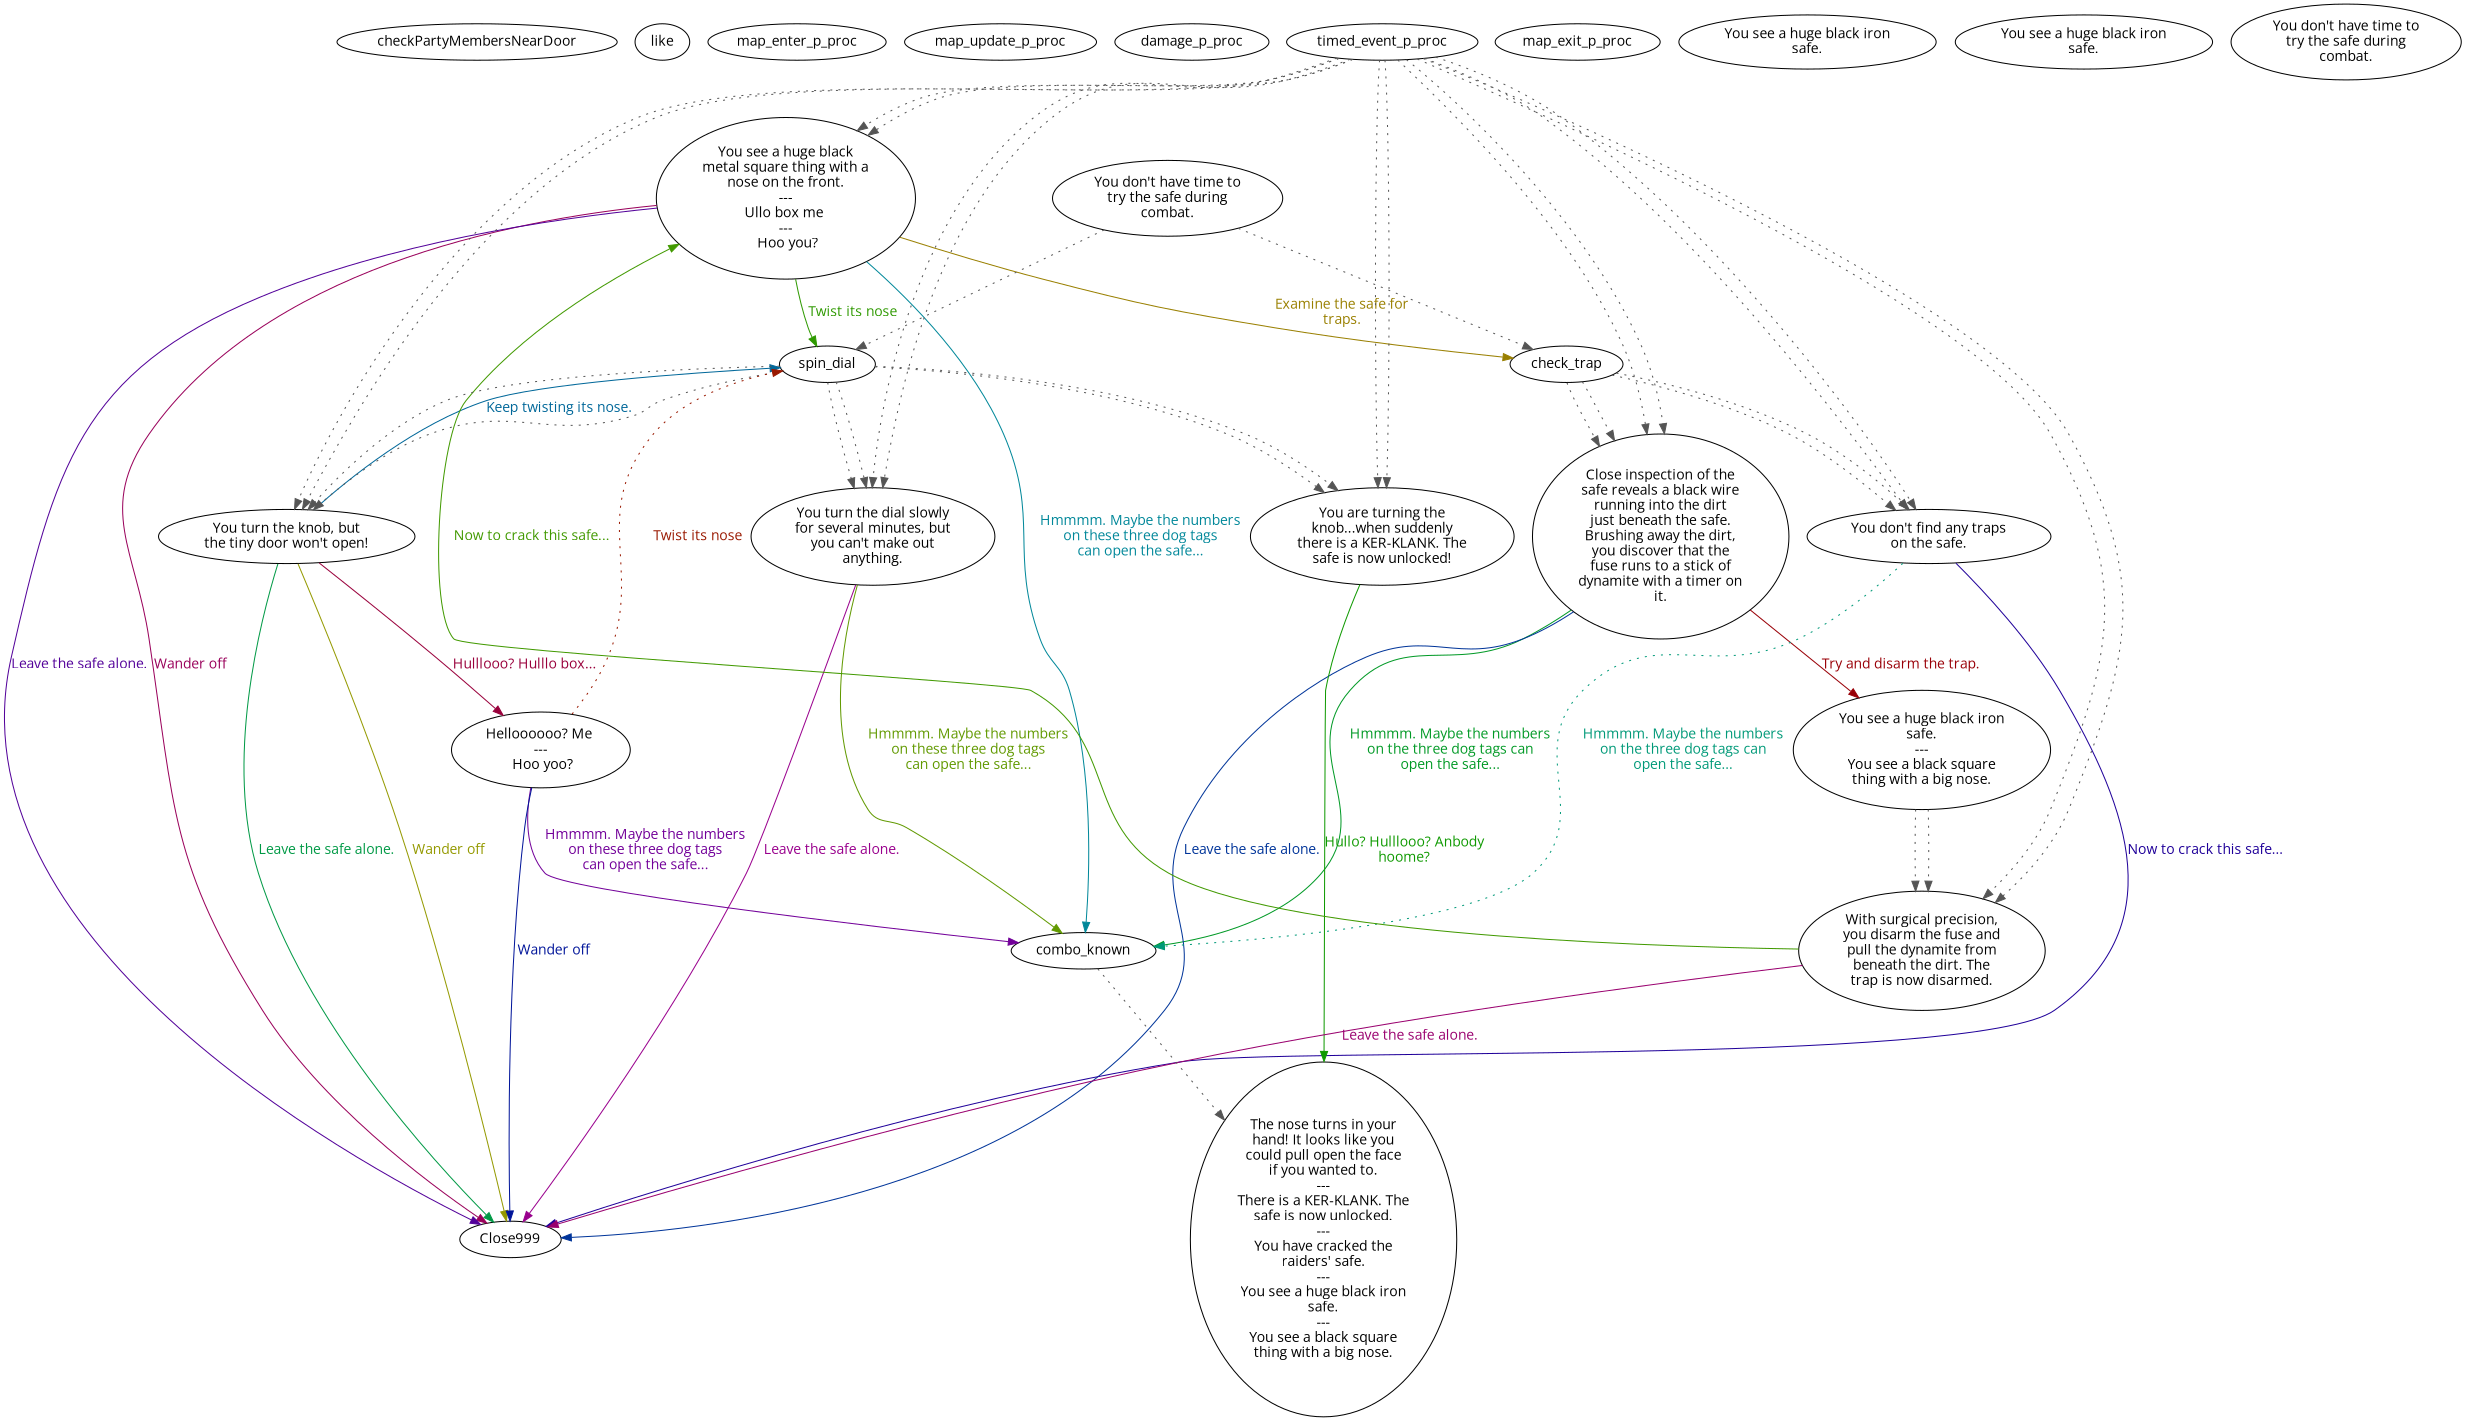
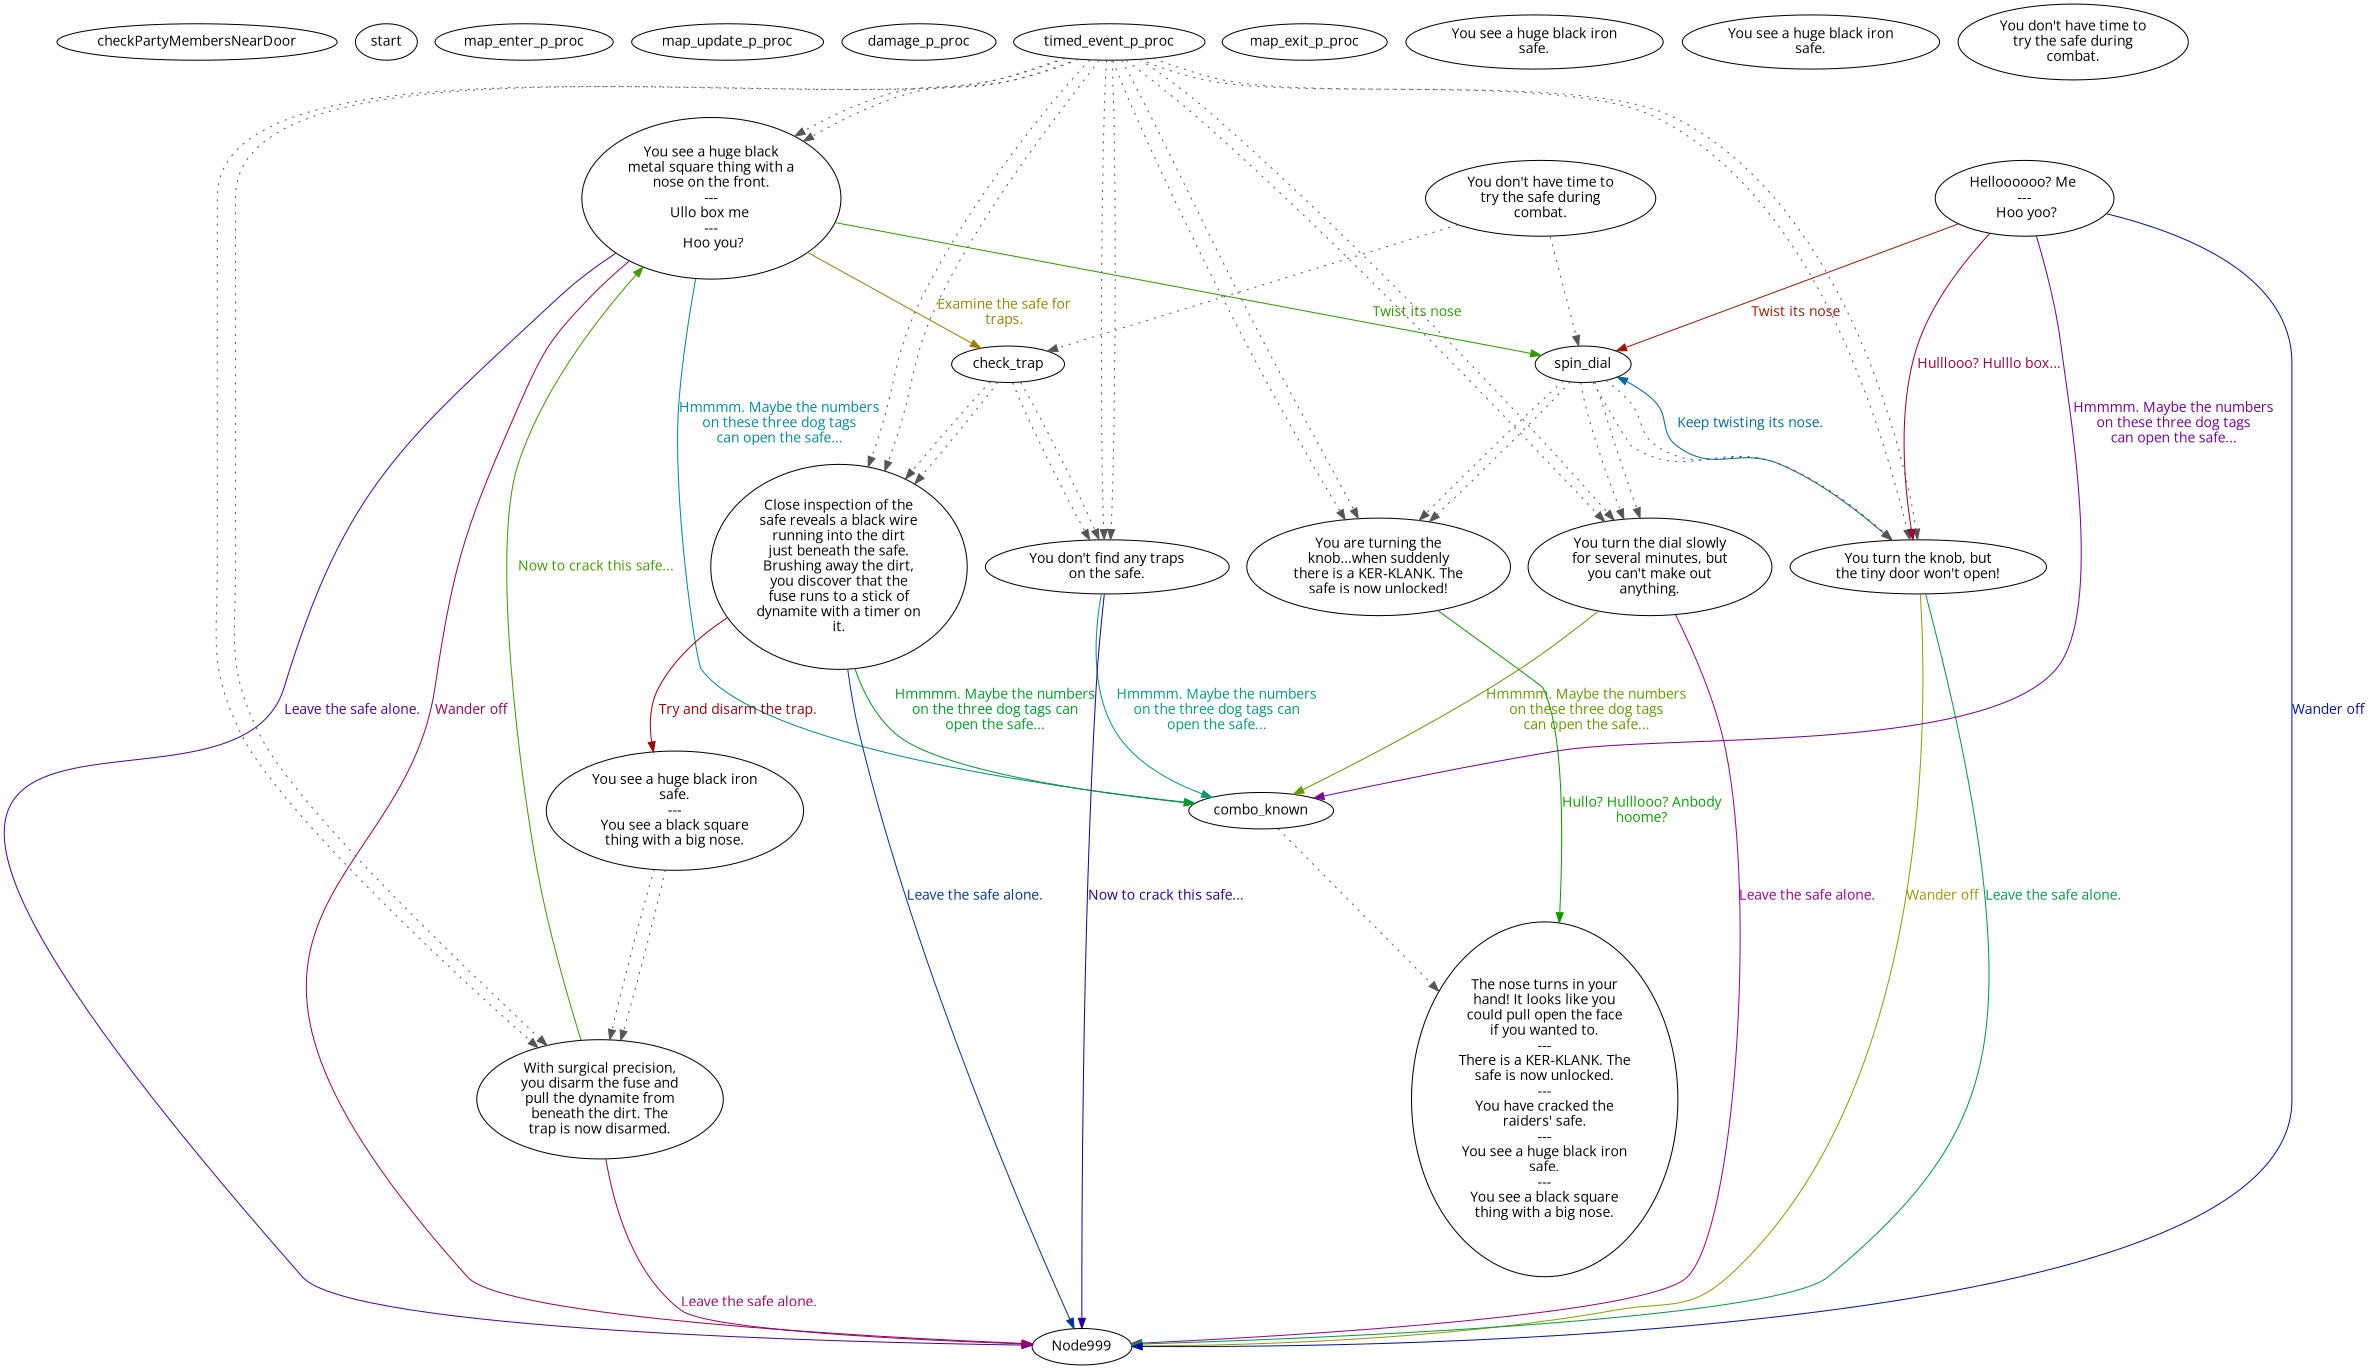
node "like": label "like" -> "start"
edge "Helloooooo? Me --- Hoo yoo?" -> "spin_dial": style dotted -> solid
edge "You turn the knob, but the tiny door won't open!" -> "Helloooooo? Me --- Hoo yoo?": reversed
edge "You don't find any traps on the safe." -> "combo_known": style dotted -> solid
node "Close999": label "Close999" -> "Node999"
